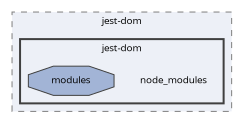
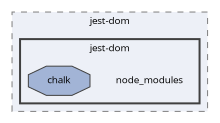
node "modules": label "modules" -> "chalk"
